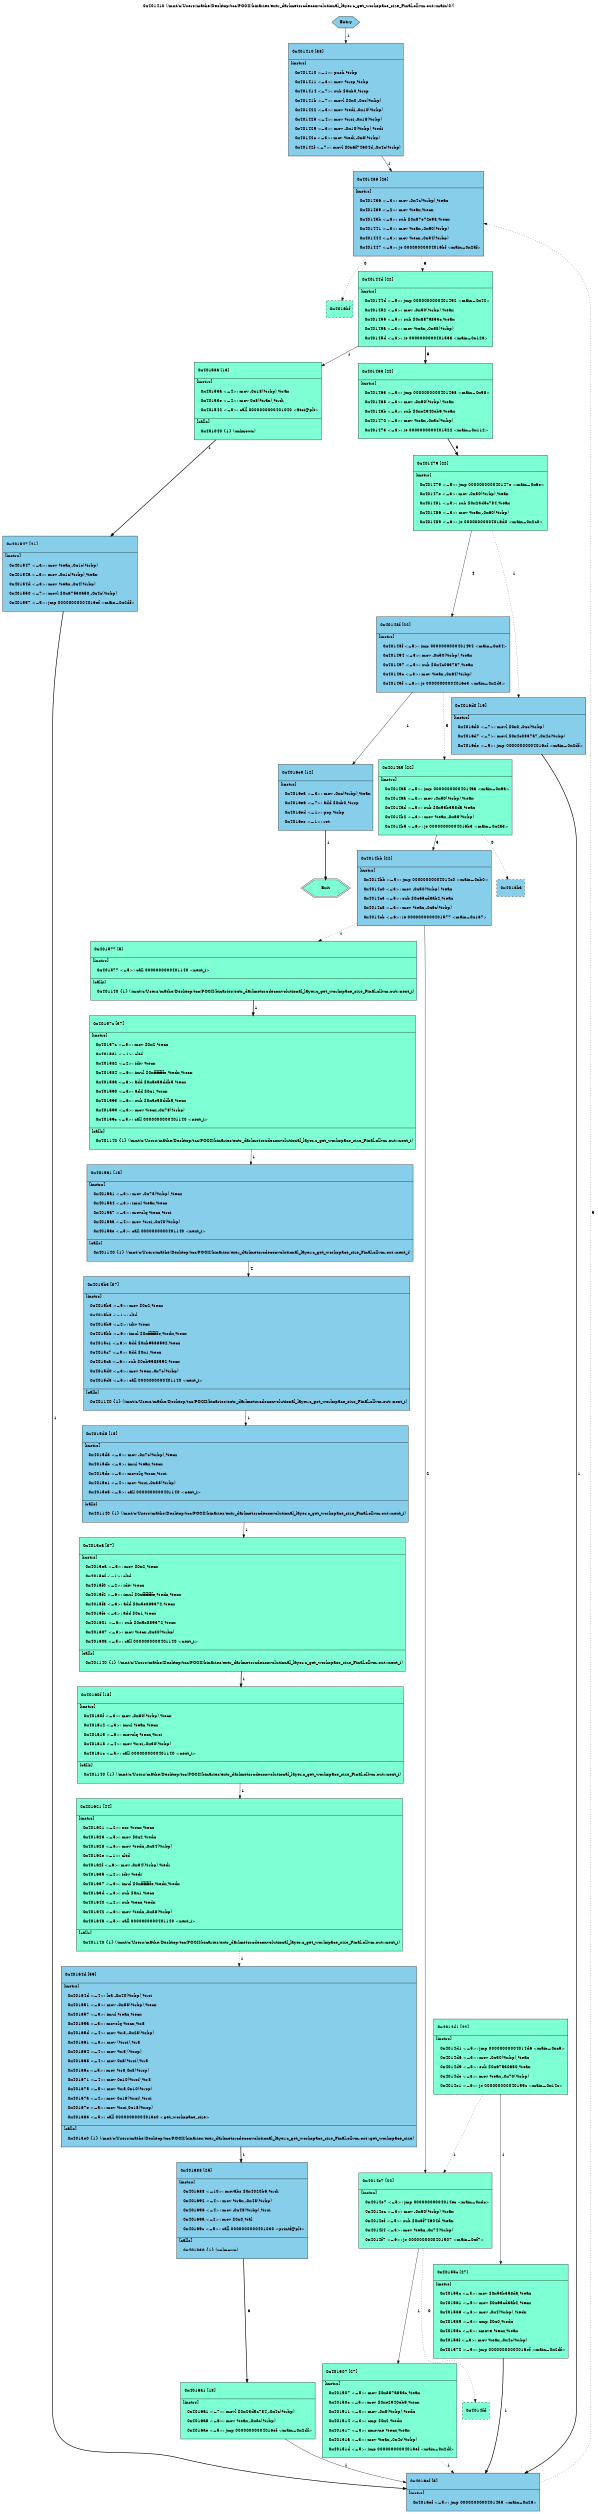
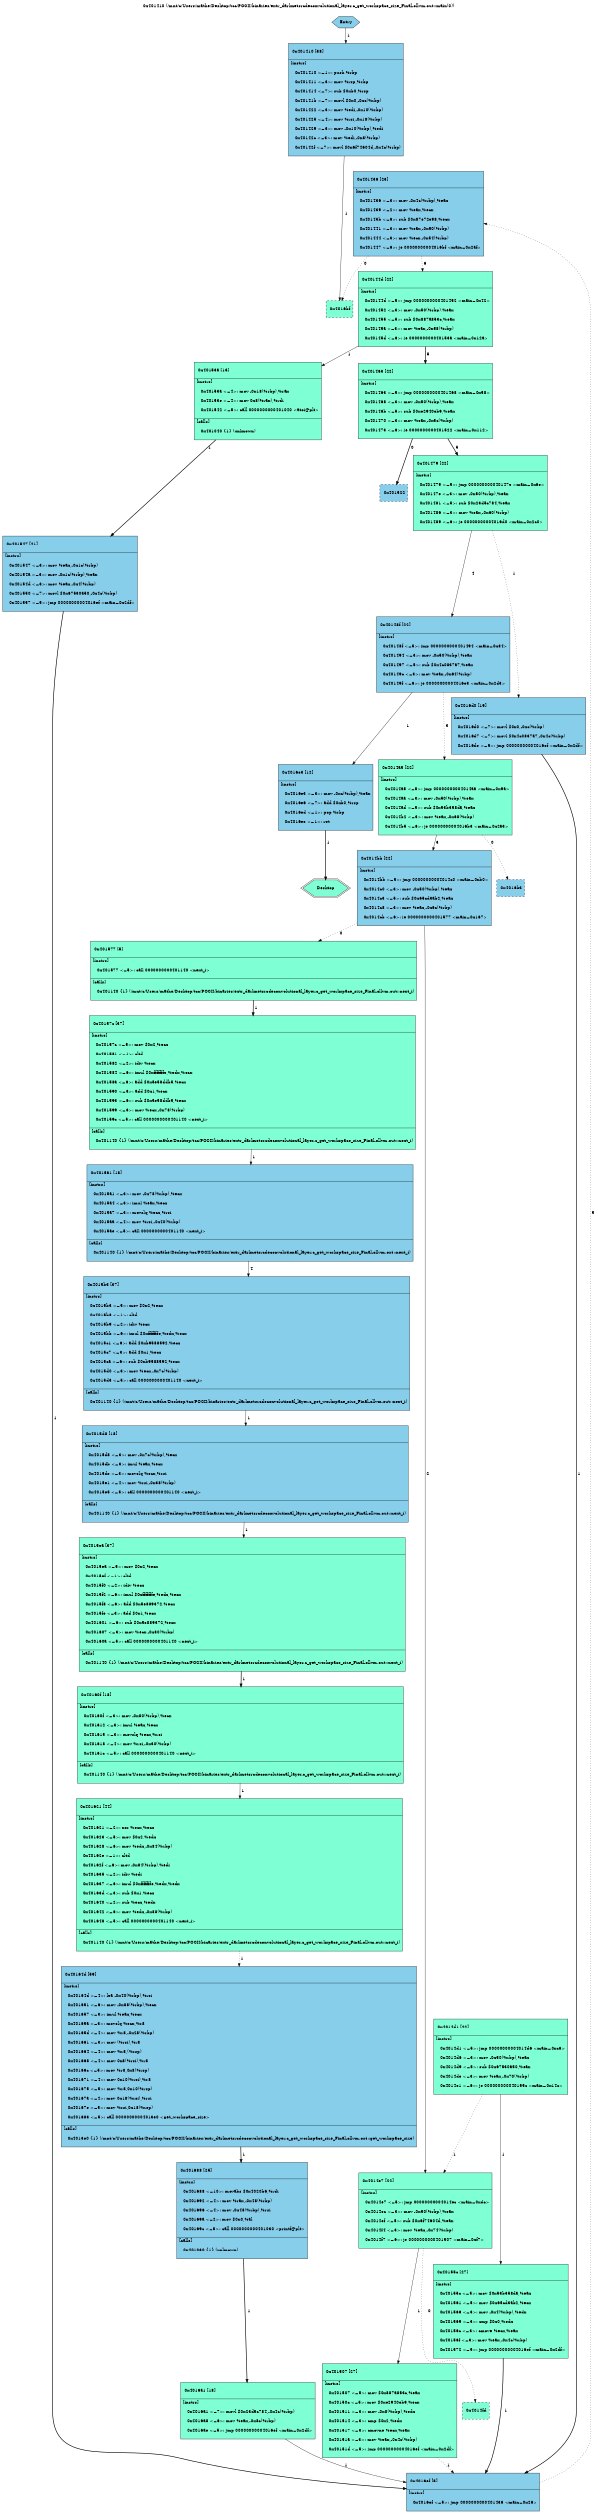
edge "0x401410 [38]" -> "0x401436 [23]": now "0x401410 [38]" -> "0x4016bf"
node "0x401522": added
node "Exit": label "Exit" -> "Desktop"
edge "0x4014bb [22]" -> "0x401577 [5]": label " 1" -> " 0"
edge "0x401688 [25]" -> "0x4016a1 [18]": label " 3" -> " 1"
